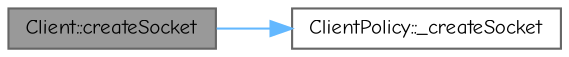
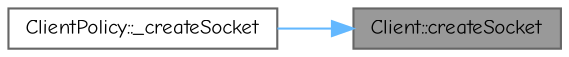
edge "Client::createSocket" -> "ClientPolicy::_createSocket": reversed
